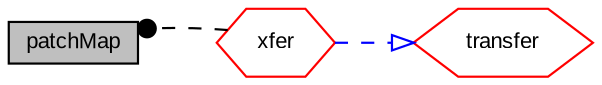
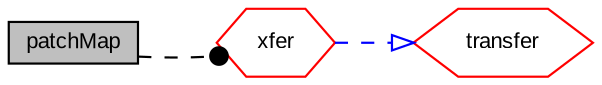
edge "xfer" -> "patchMap": reversed
